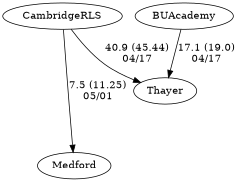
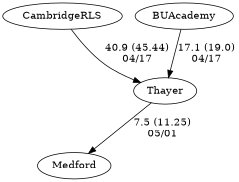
edge "CambridgeRLS" -> "Medford": now "Thayer" -> "Medford"
